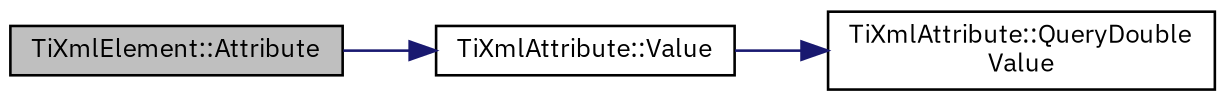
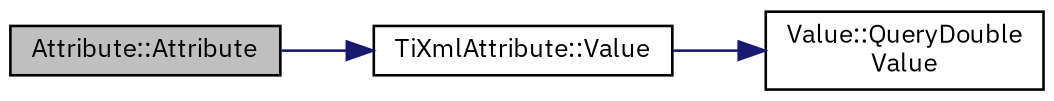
node "TiXmlElement::Attribute": label "TiXmlElement::Attribute" -> "Attribute::Attribute"
node "TiXmlAttribute::QueryDouble Value": label "TiXmlAttribute::QueryDouble Value" -> "Value::QueryDouble Value"
